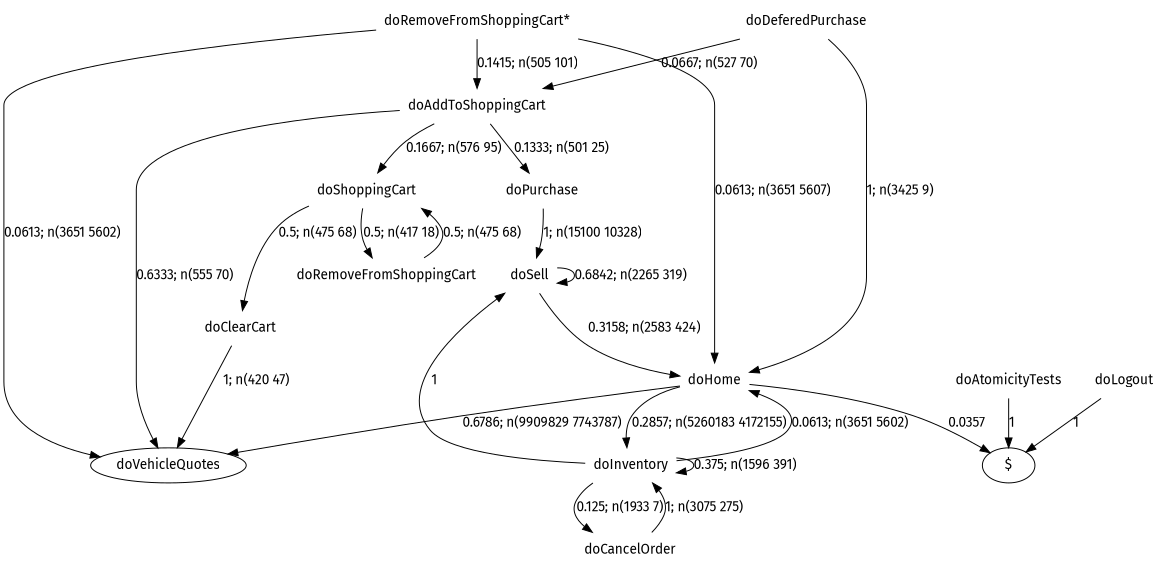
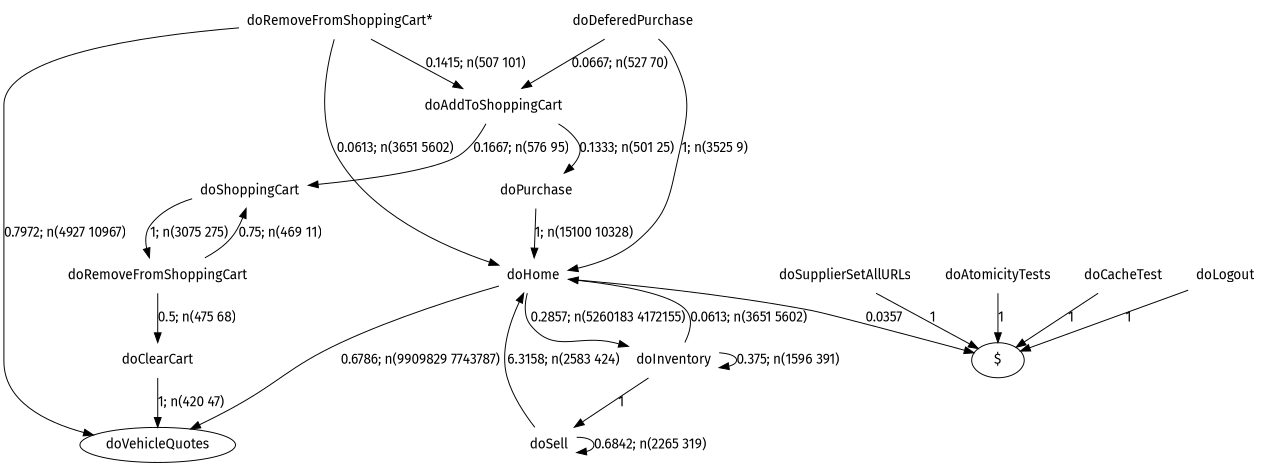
edge "doRemoveFromShoppingCart*" -> "doAddToShoppingCart": label "0.1415; n(505 101)" -> "0.1415; n(507 101)"
edge "doAddToShoppingCart" -> "doVehicleQuotes": removed, label "0.6333; n(555 70)"
edge "doRemoveFromShoppingCart*" -> "doHome": label "0.0613; n(3651 5607)" -> "0.0613; n(3651 5602)"
edge "doDeferedPurchase" -> "doHome": label "1; n(3425 9)" -> "1; n(3525 9)"
edge "doPurchase" -> "doSell": now "doPurchase" -> "doHome"
edge "doRemoveFromShoppingCart*" -> "doVehicleQuotes": label "0.0613; n(3651 5602)" -> "0.7972; n(4927 10967)"
edge "doShoppingCart" -> "doRemoveFromShoppingCart": label "0.5; n(417 18)" -> "1; n(3075 275)"
edge "doRemoveFromShoppingCart" -> "doShoppingCart": label "0.5; n(475 68)" -> "0.75; n(469 11)"
edge "doShoppingCart" -> "doClearCart": now "doRemoveFromShoppingCart" -> "doClearCart"
node "doSupplierSetAllURLs": added
node "doCacheTest": added
edge "doSell" -> "doHome": label "0.3158; n(2583 424)" -> "6.3158; n(2583 424)"
node "doCancelOrder": removed
